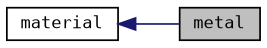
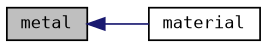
edge "metal" -> "material": reversed
